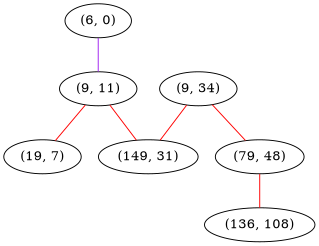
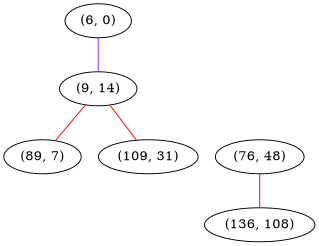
node "(9, 11)": label "(9, 11)" -> "(9, 14)"
node "(9, 34)": removed
node "(19, 7)": label "(19, 7)" -> "(89, 7)"
node "(149, 31)": label "(149, 31)" -> "(109, 31)"
node "(79, 48)": label "(79, 48)" -> "(76, 48)"
